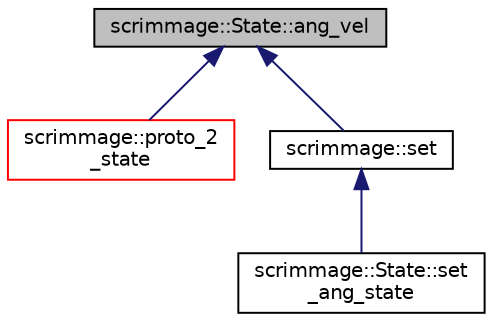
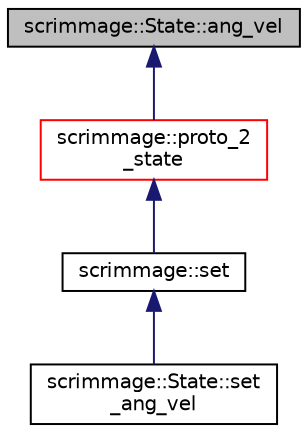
edge "scrimmage::set" -> "scrimmage::State::ang_vel": now "scrimmage::set" -> "scrimmage::proto_2 _state"
node "scrimmage::State::set _ang_state": label "scrimmage::State::set _ang_state" -> "scrimmage::State::set _ang_vel"
